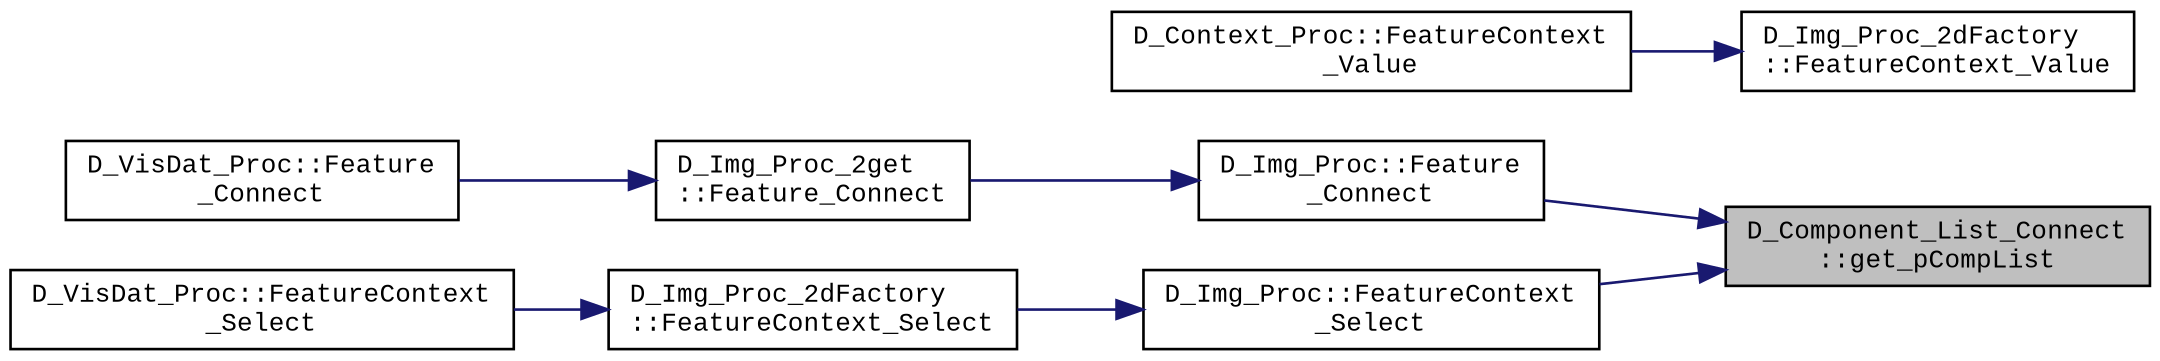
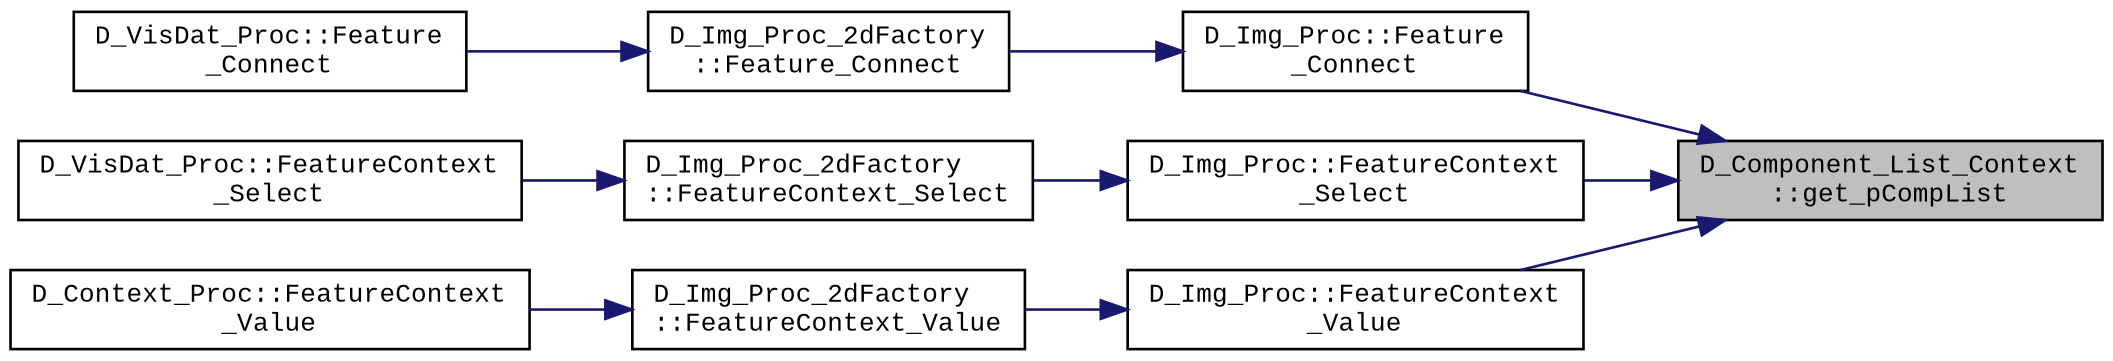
node "D_Img_Proc_2get ::Feature_Connect": label "D_Img_Proc_2get ::Feature_Connect" -> "D_Img_Proc_2dFactory ::Feature_Connect"
node "D_Component_List_Connect ::get_pCompList": label "D_Component_List_Connect ::get_pCompList" -> "D_Component_List_Context ::get_pCompList"
node "D_Img_Proc::FeatureContext _Value": added
